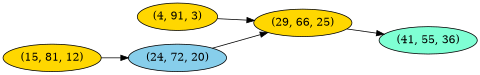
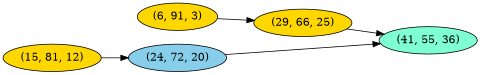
node "(4, 91, 3)": label "(4, 91, 3)" -> "(6, 91, 3)"
edge "(24, 72, 20)" -> "(29, 66, 25)": now "(24, 72, 20)" -> "(41, 55, 36)"
